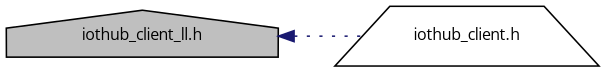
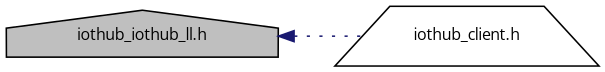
node "iothub_client_ll.h": label "iothub_client_ll.h" -> "iothub_iothub_ll.h"
